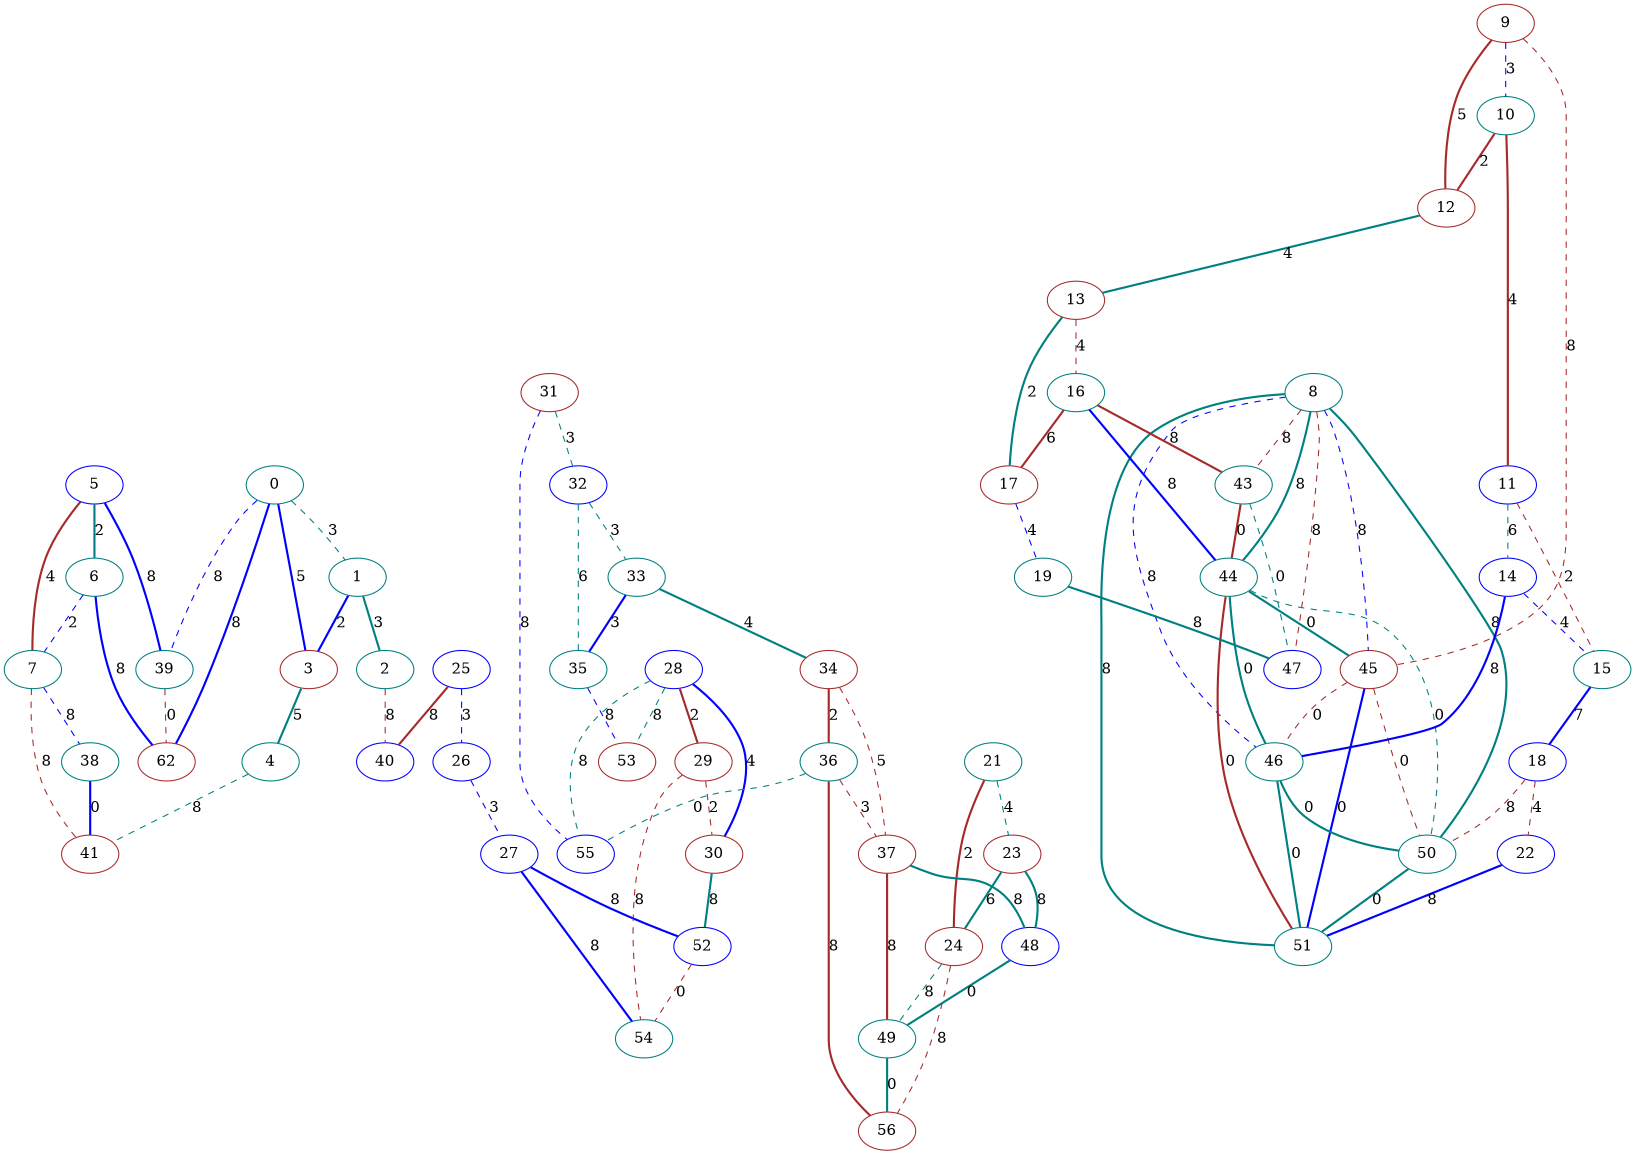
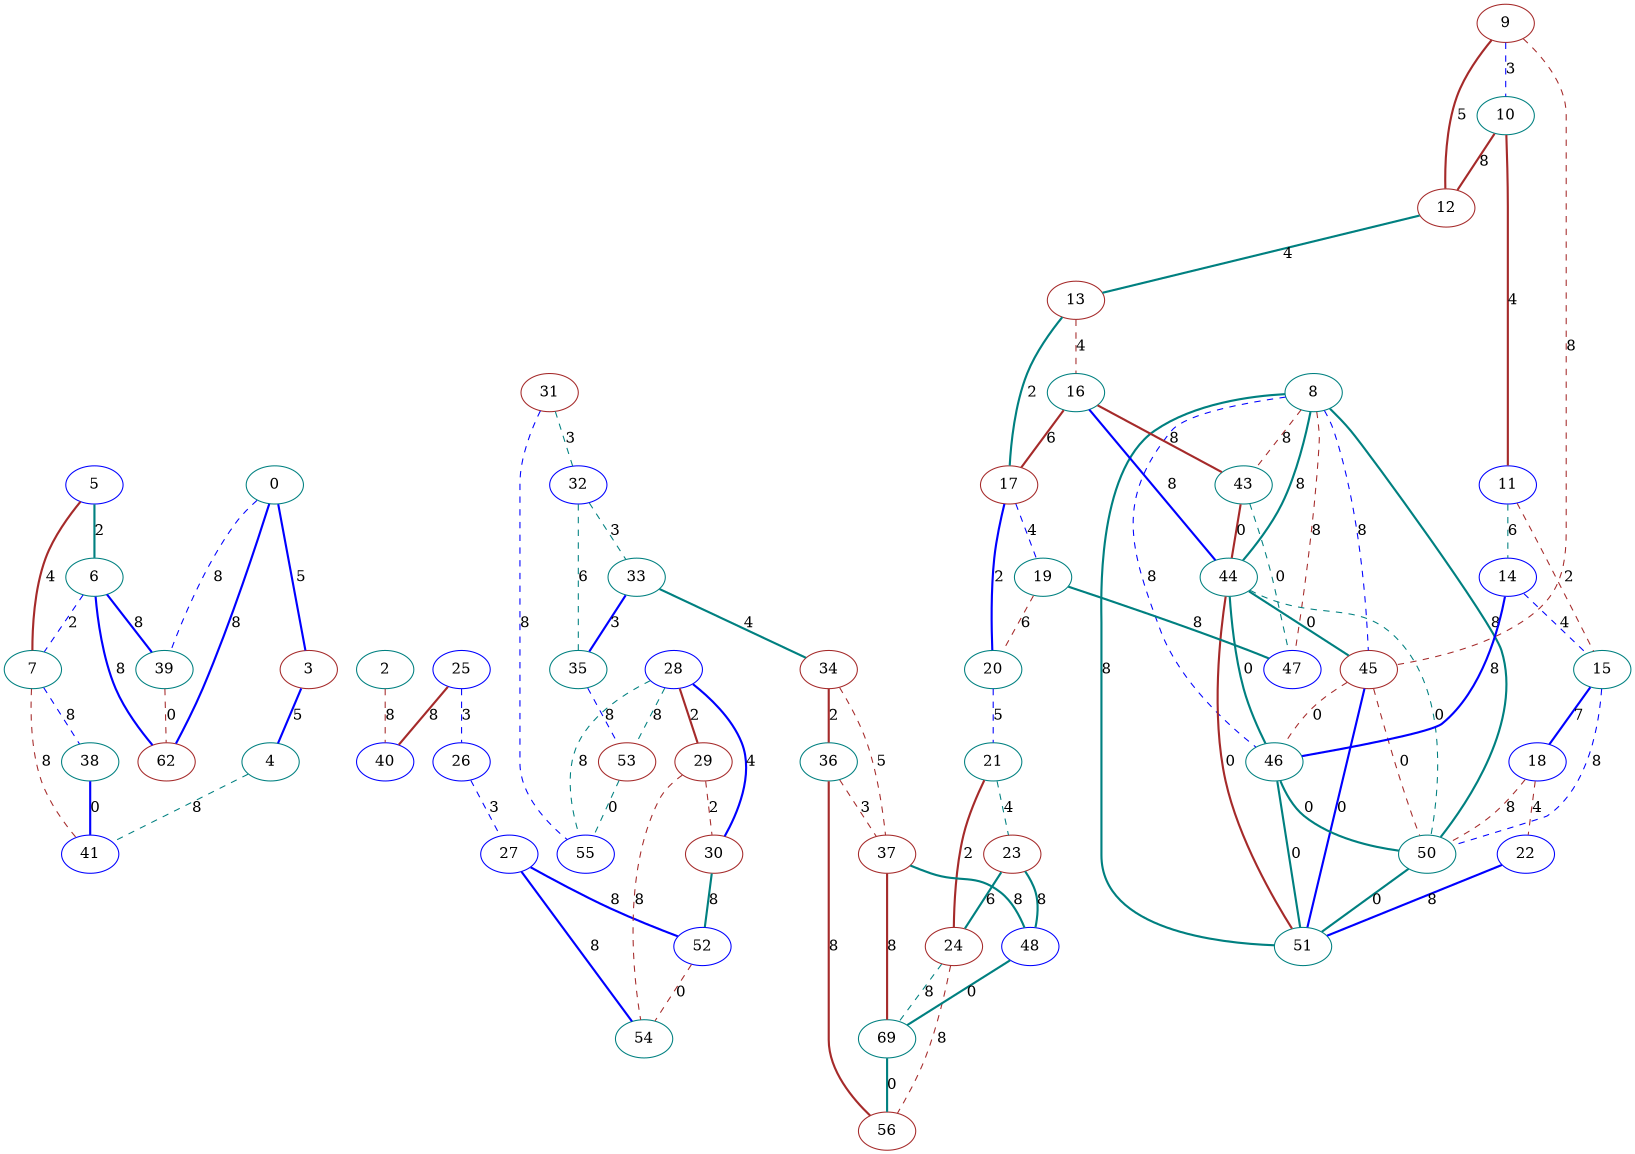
edge "10" -- "12": label "2" -> "8"
edge "5" -- "39": now "6" -- "39"
node "1": removed
node "20": added
edge "3" -- "4": color teal -> blue
edge "36" -- "55": now "53" -- "55"
edge "15" -- "50": added, label "8"
node "41": color brown -> blue
node "49": label "49" -> "69"
